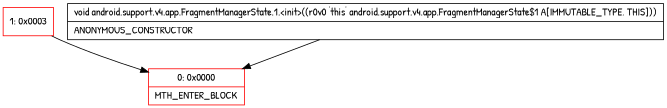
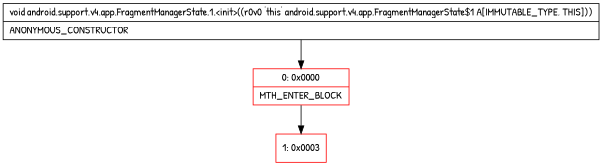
edge "1: 0x0003" -> "0: 0x0000": reversed
